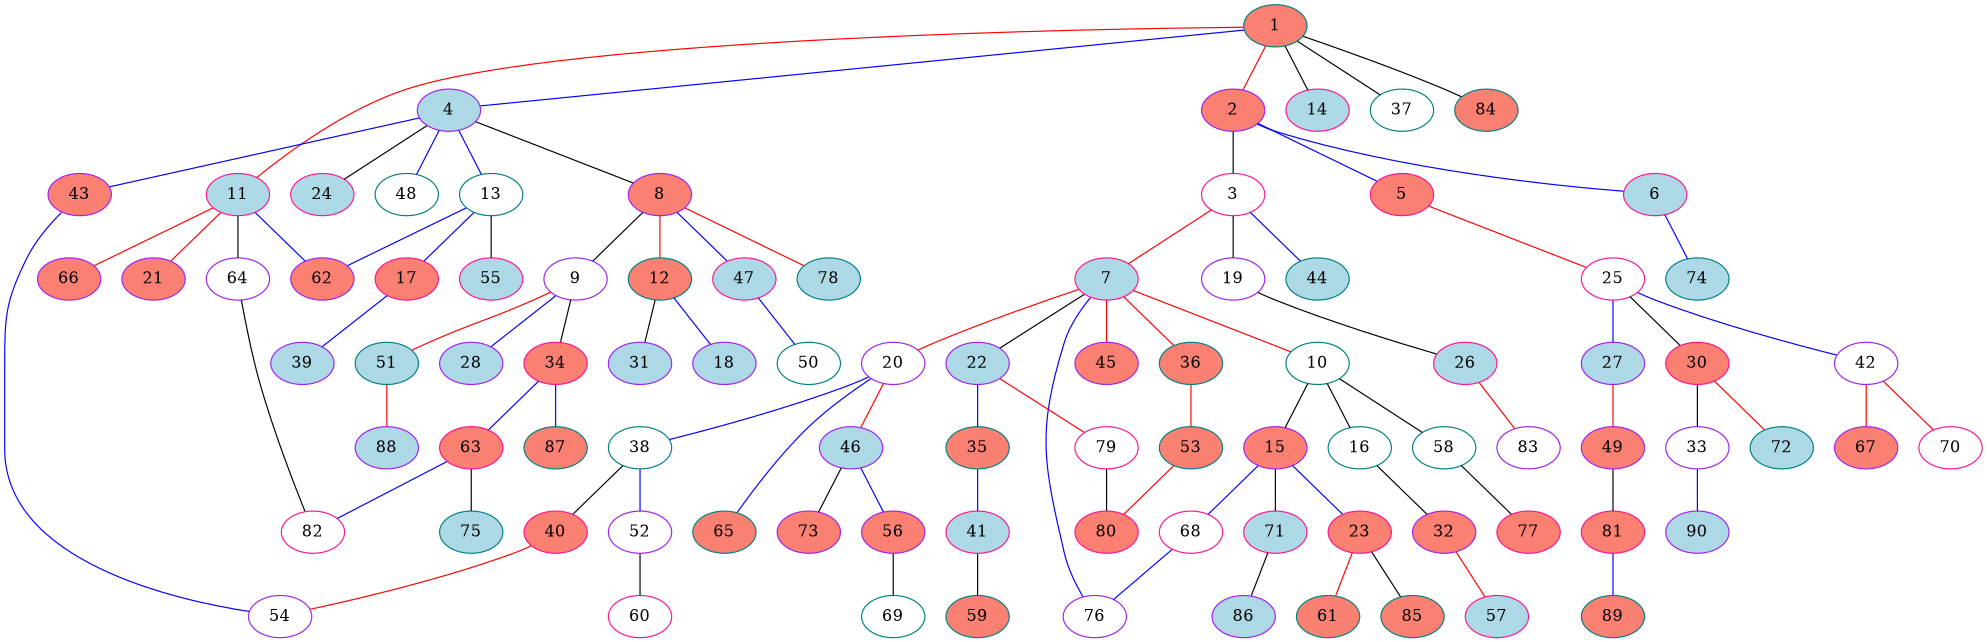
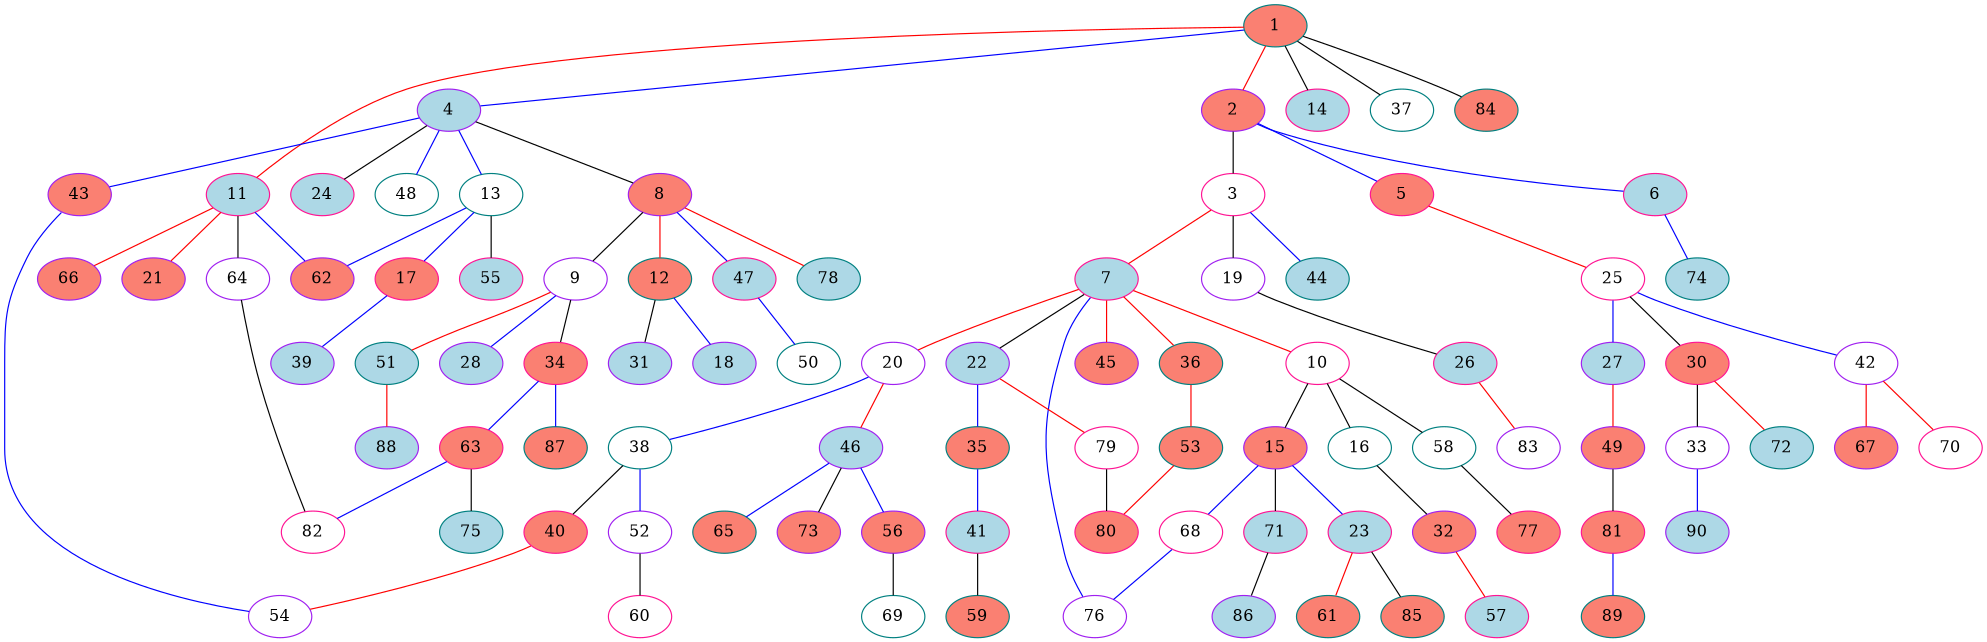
node "10": color teal -> deeppink
edge "20" -- "65": now "46" -- "65"
node "23": fillcolor salmon -> lightblue
